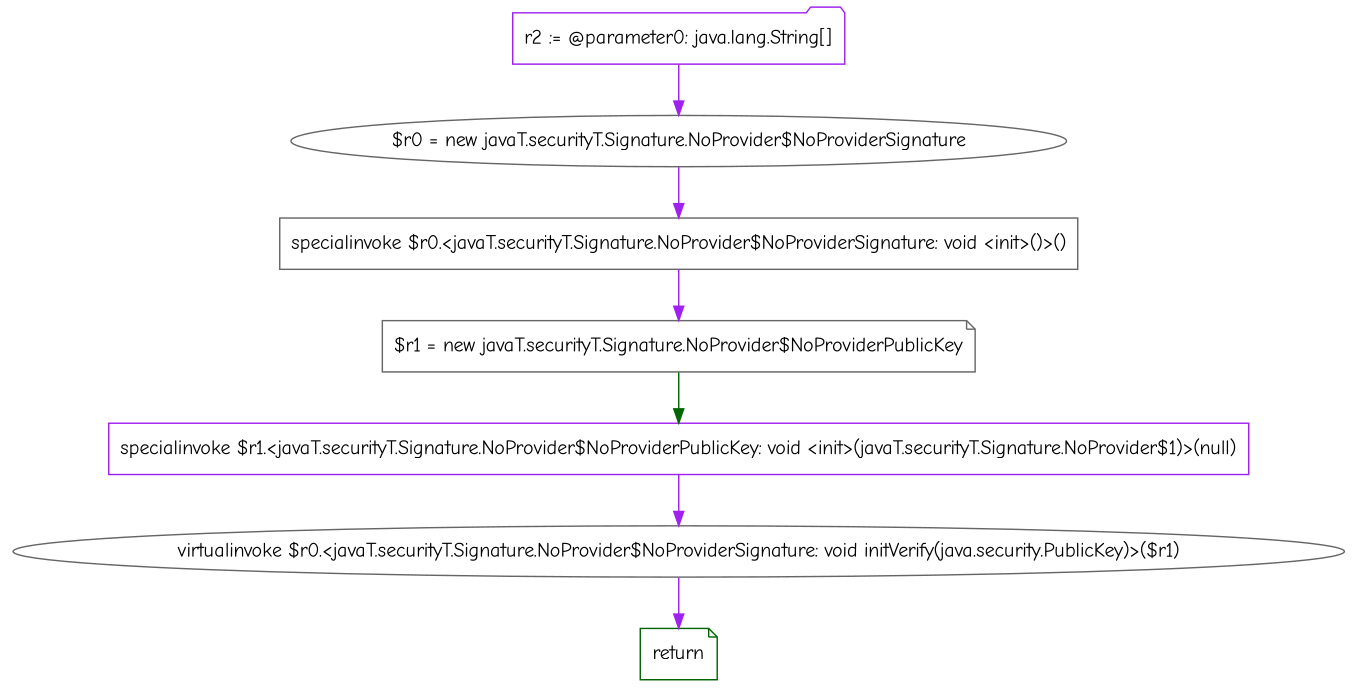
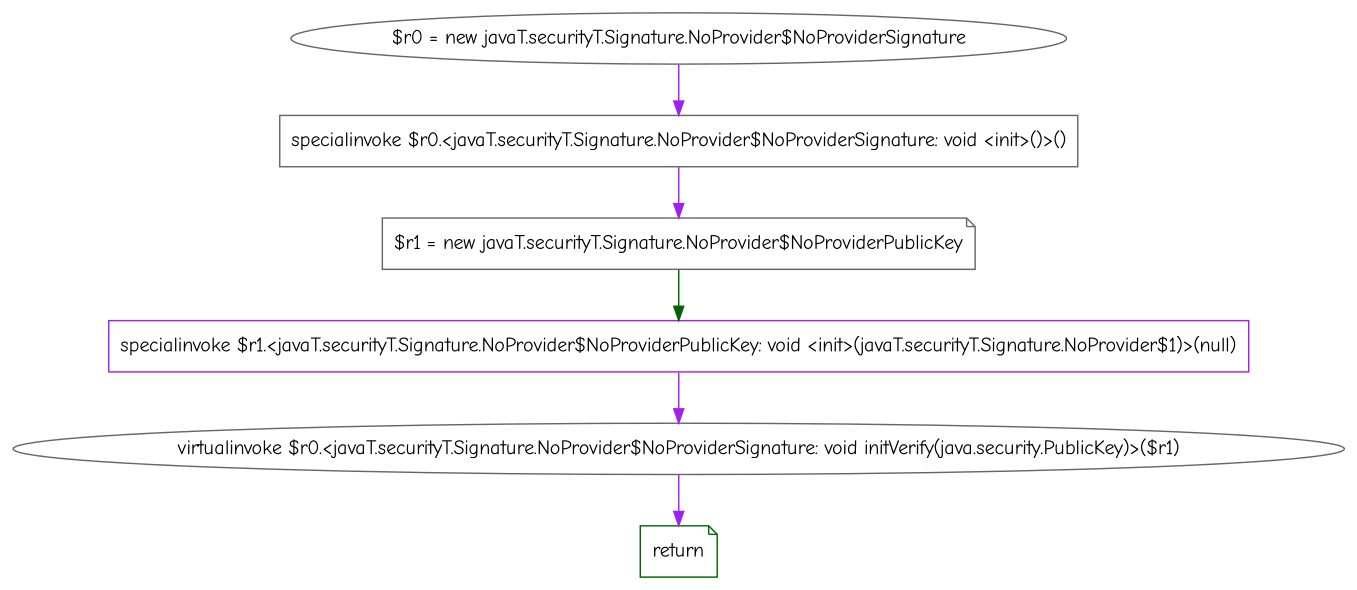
node "r2 := @parameter0: java.lang.String[]": removed
